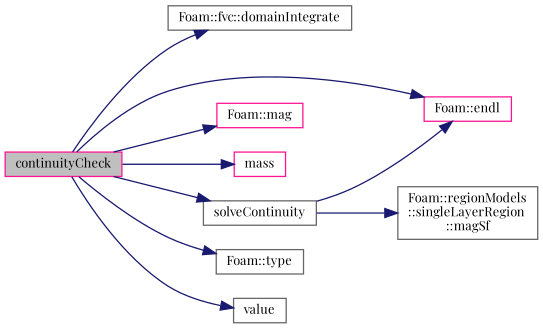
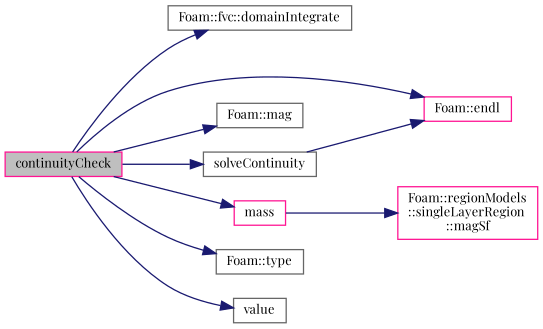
node "Foam::mag": color deeppink -> gray40
edge "solveContinuity" -> "Foam::regionModels ::singleLayerRegion ::magSf": now "mass" -> "Foam::regionModels ::singleLayerRegion ::magSf"
node "Foam::regionModels ::singleLayerRegion ::magSf": color gray40 -> deeppink
